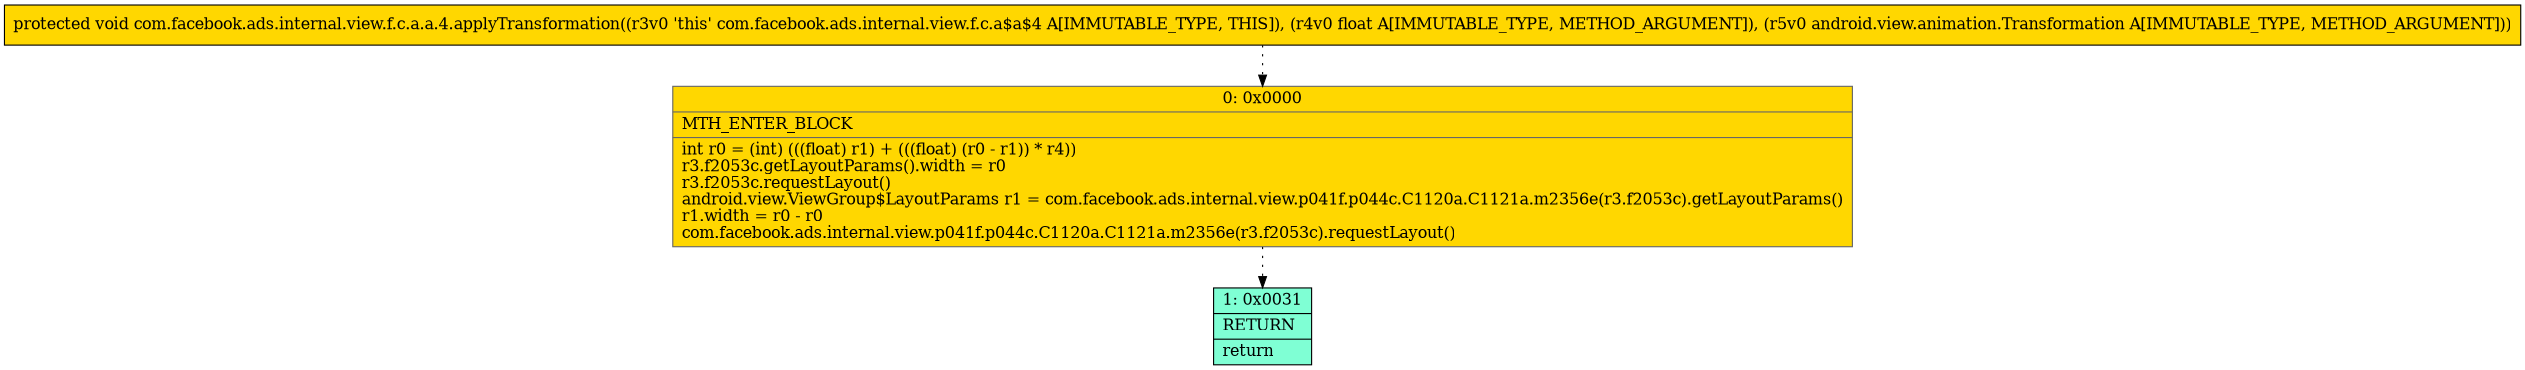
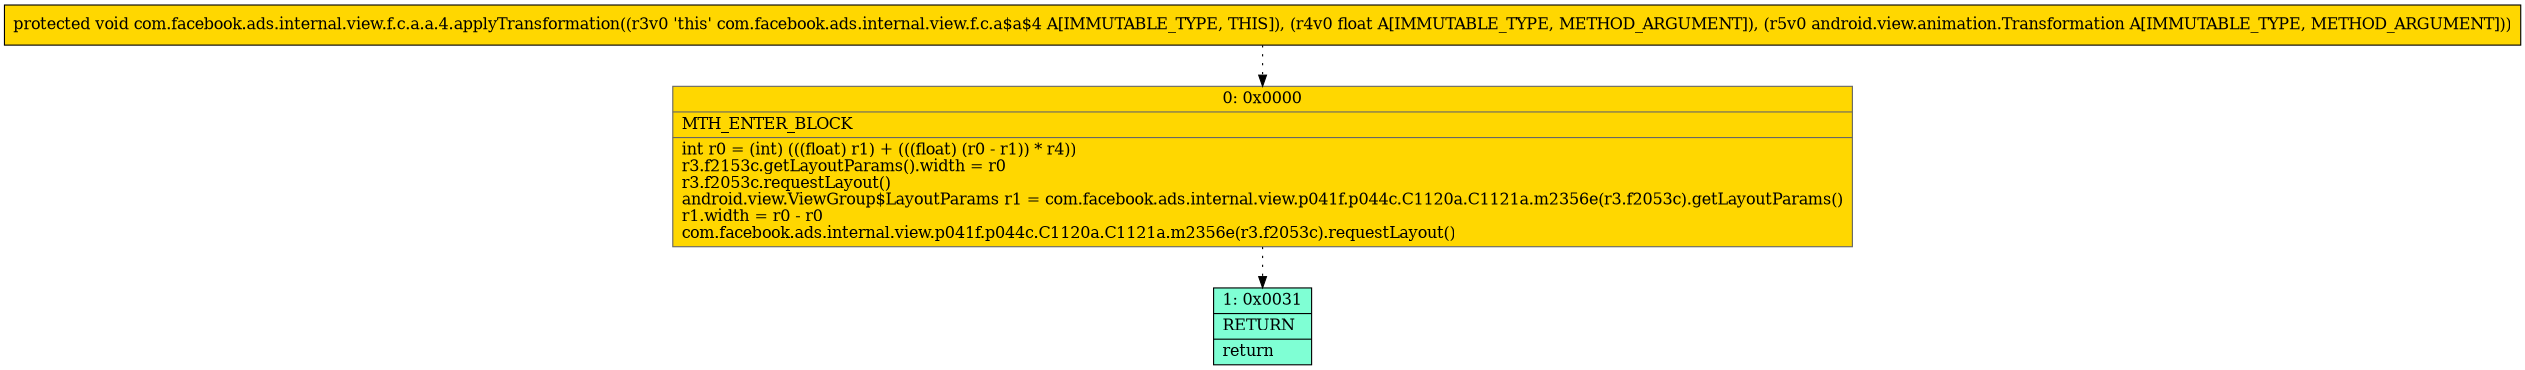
node "0: 0x0000": text "r3.f2053c.getLayoutParams().width = r0" -> "r3.f2153c.getLayoutParams().width = r0"
